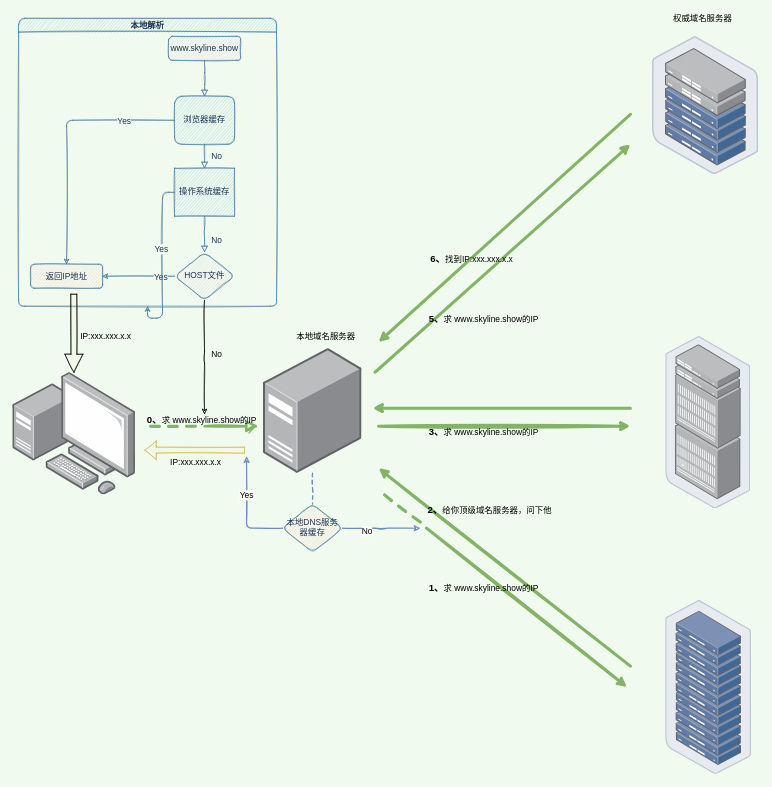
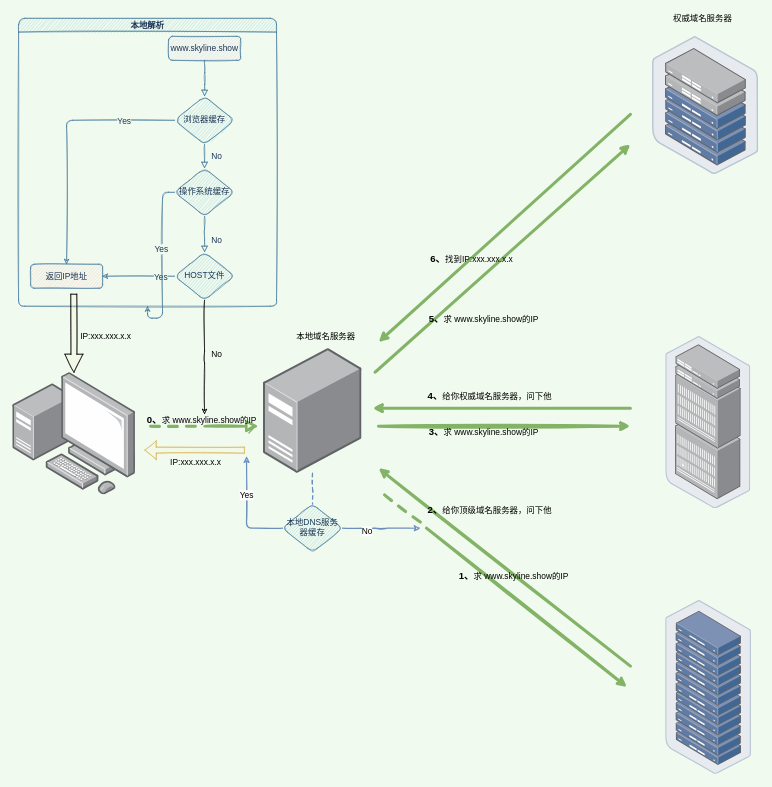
node "浏览器缓存": shape rounded rectangle -> diamond
node "操作系统缓存": shape rectangle -> diamond
node "HOST文件": fillcolor #e1d5e7 -> #a8dadc
node "4、给你权威域名服务器，问下他": added
node "本地DNS服务器缓存": fillcolor #f8cecc -> #a8dadc
node "1、求 www.skyline.show的IP": moved (483, 588) -> (513, 576)
